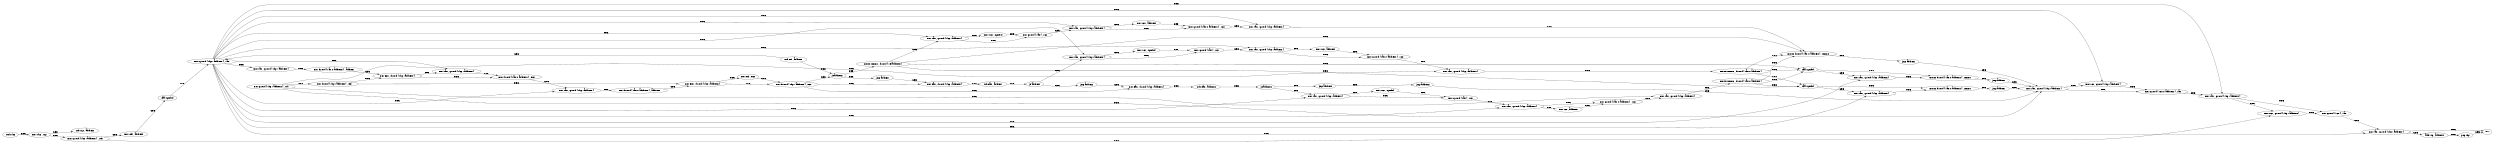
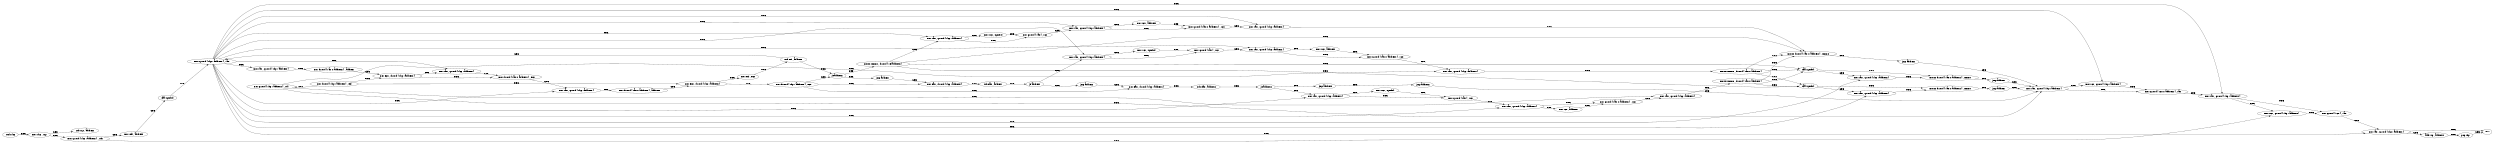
edge "mov esi , ecx" -> "mov dword [ rbp - address ] , ecx": now "mov esi , ecx" -> "sub esi , address"
edge "mov qword [ rbp - address ] , rdi" -> "mov dword [ rbp - address ] , esi": reversed
